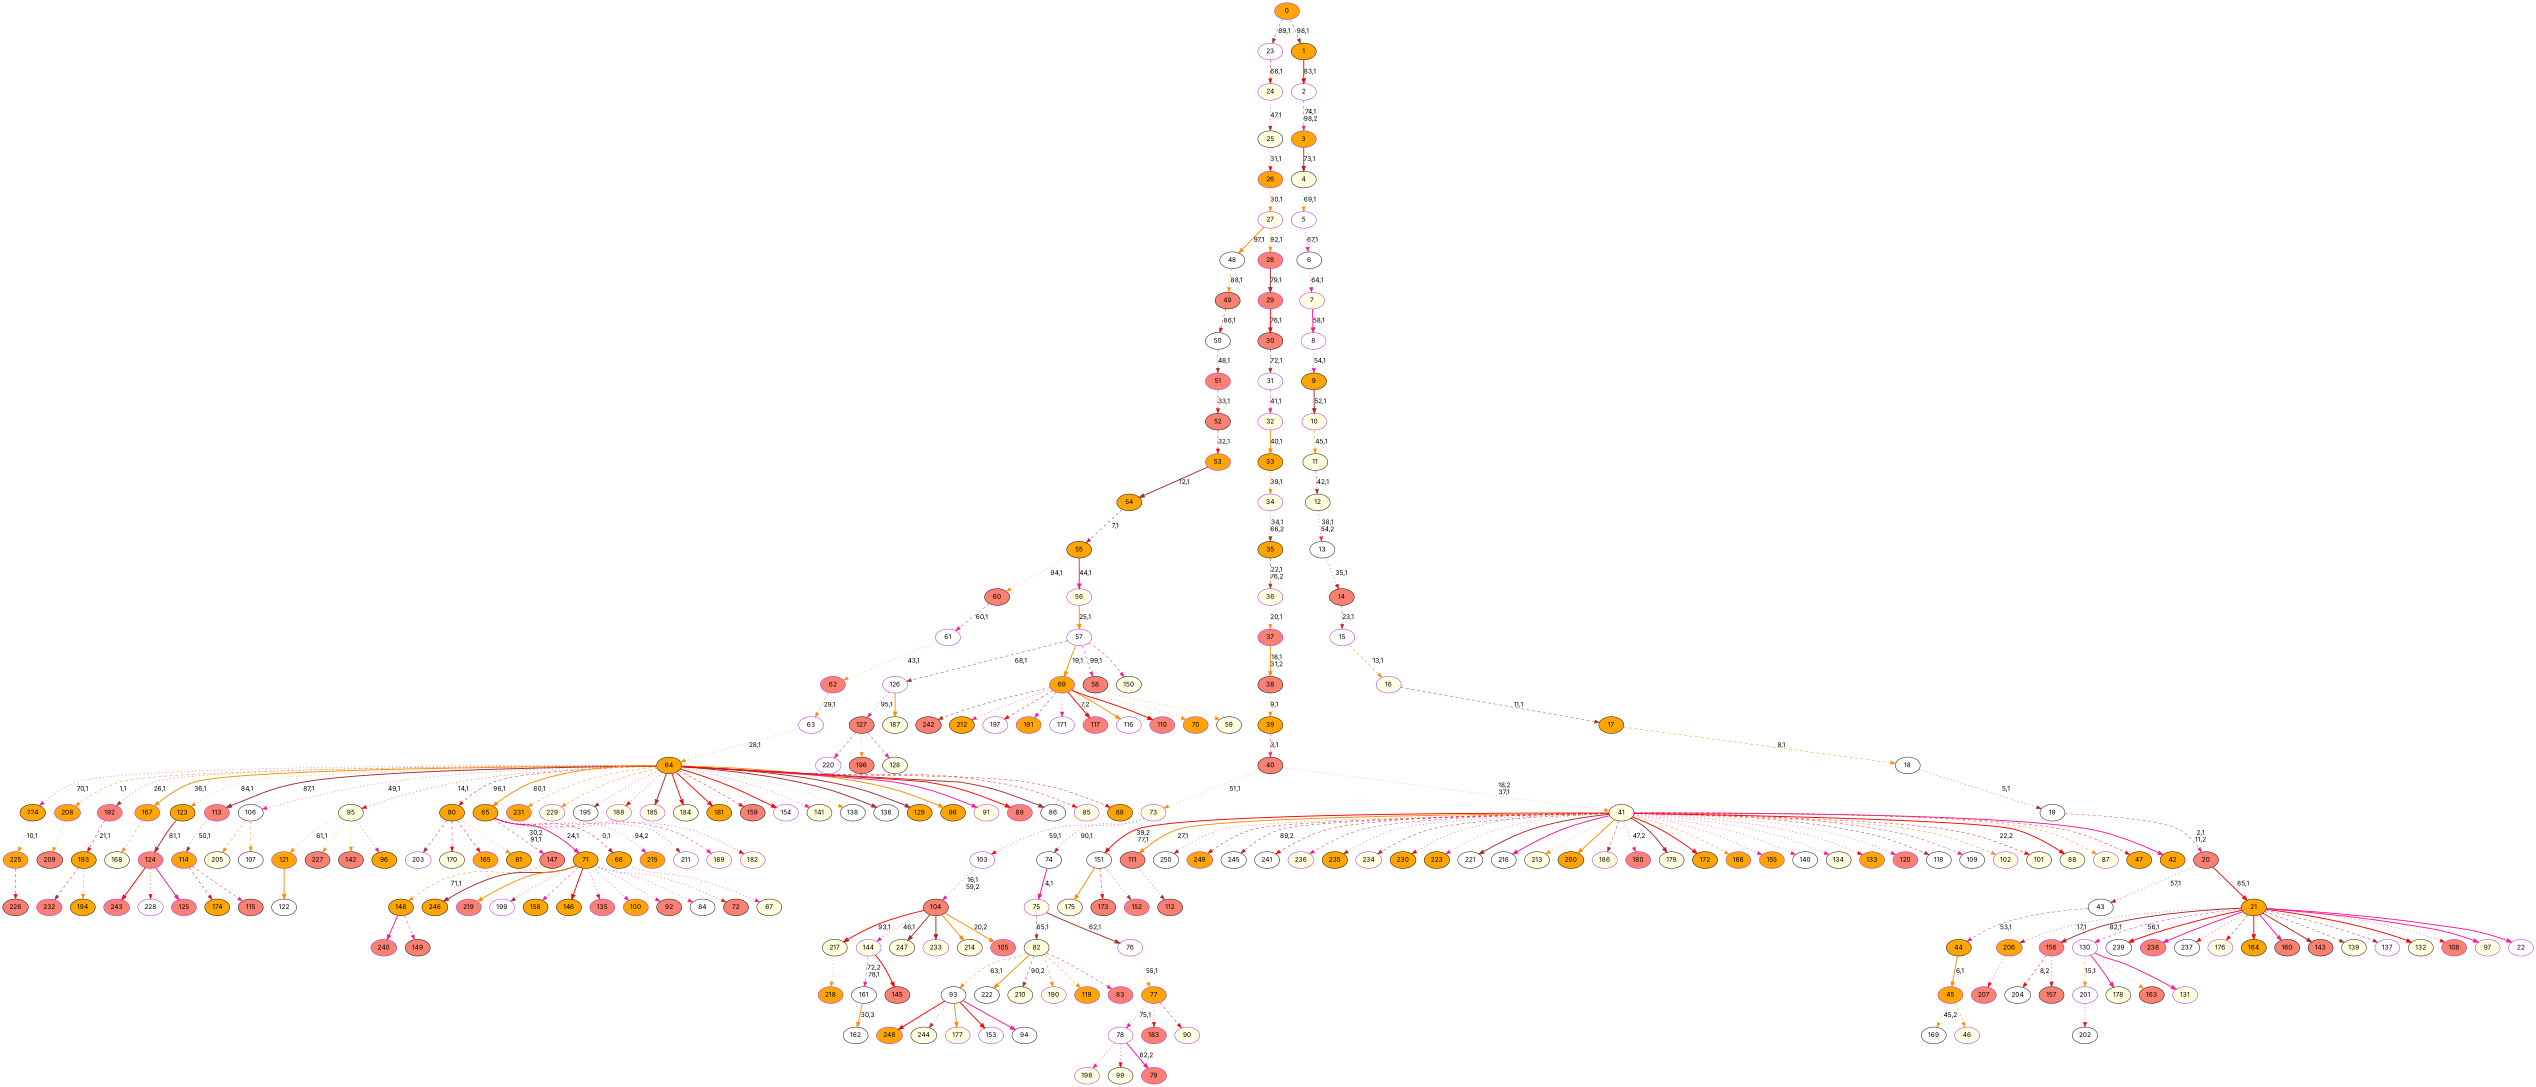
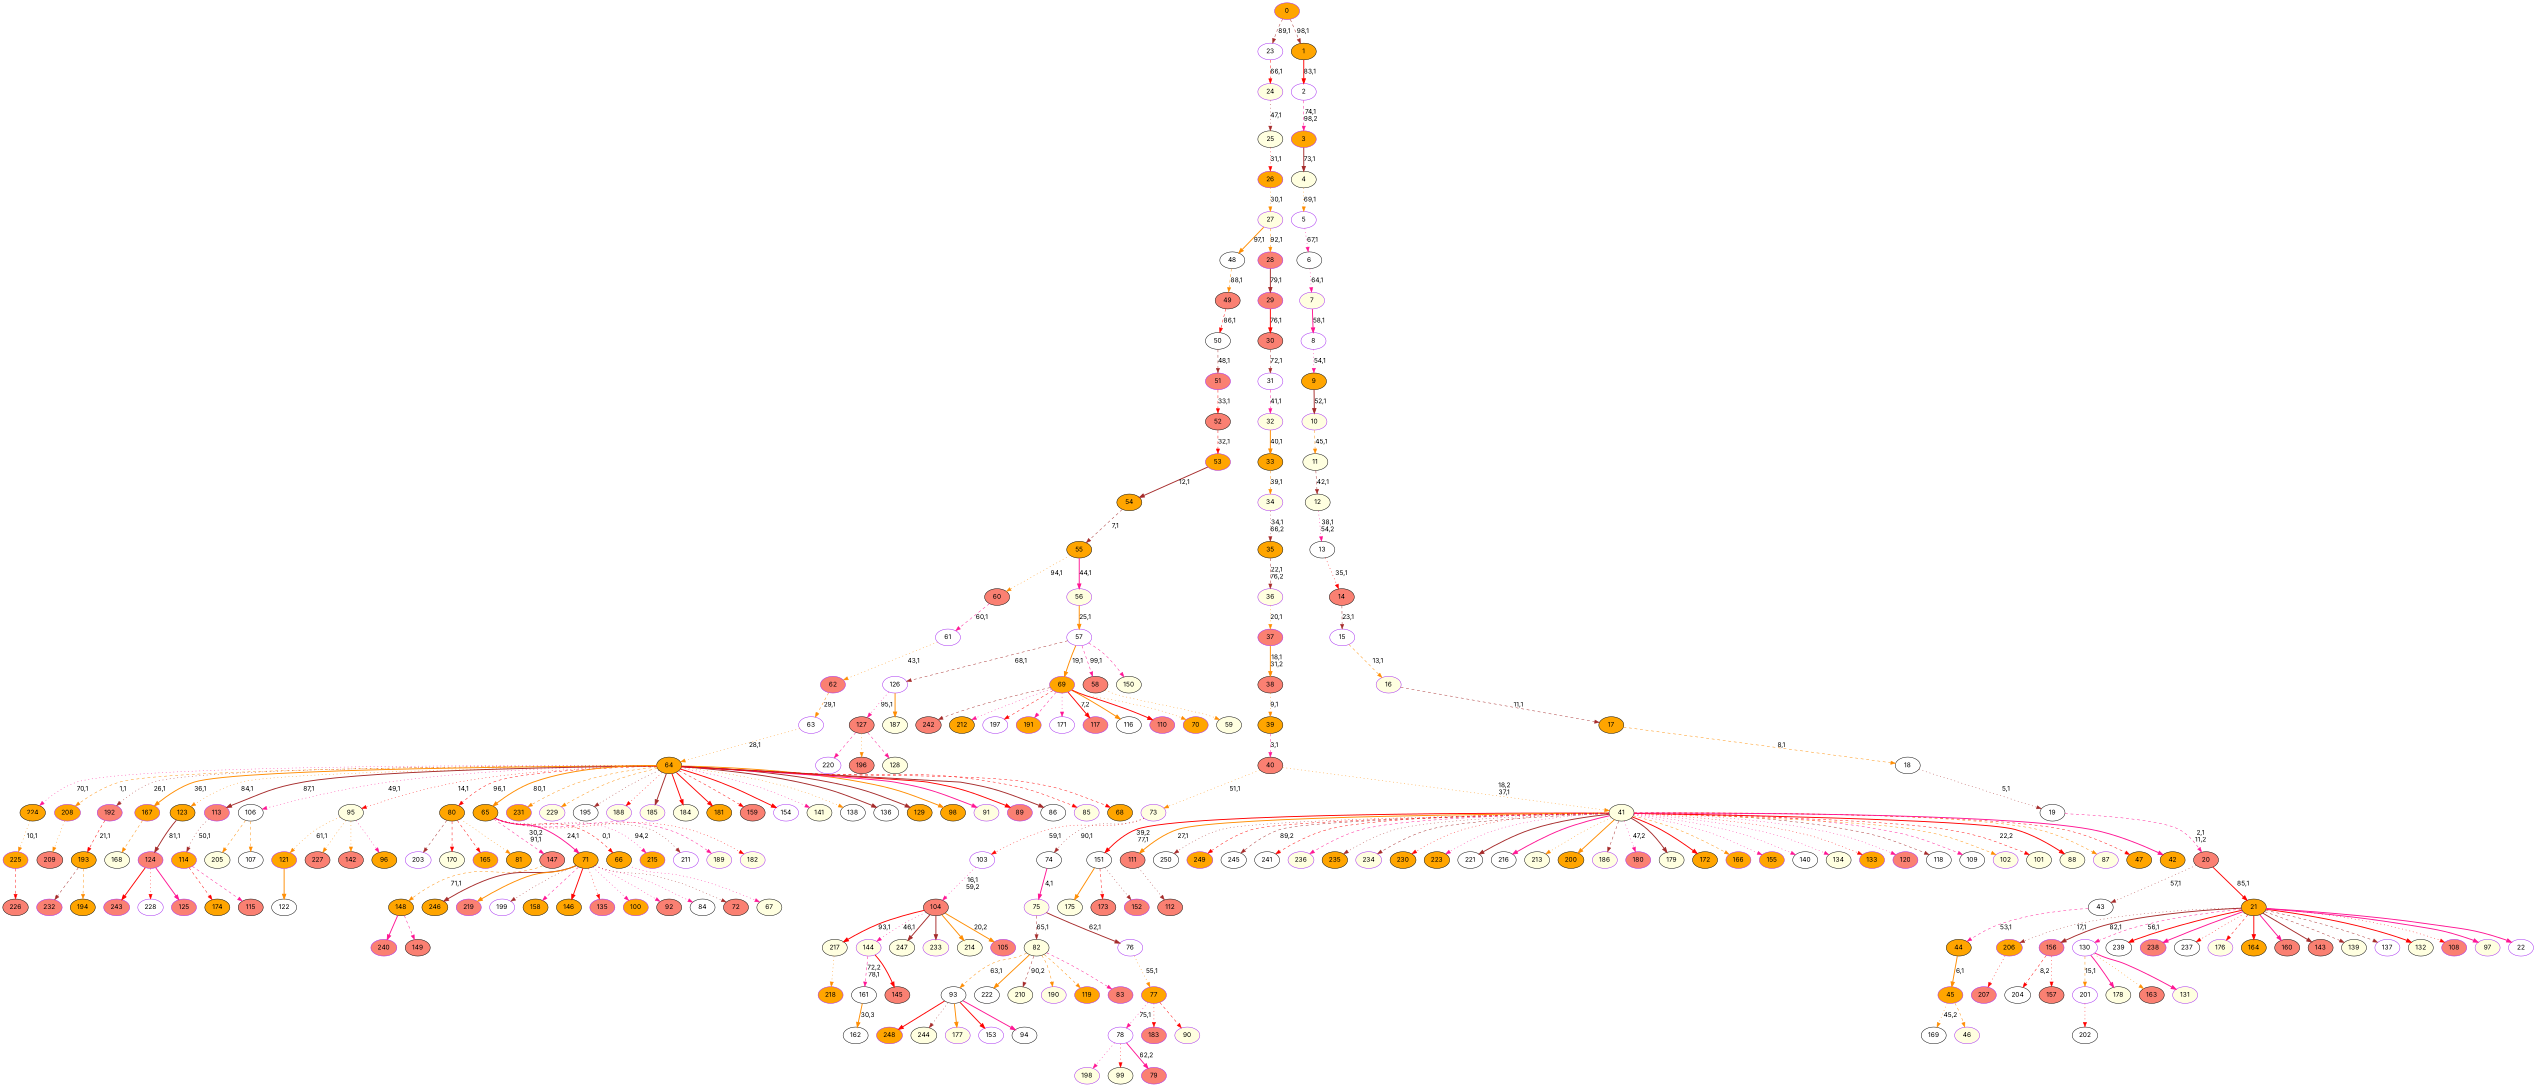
node "116": color purple -> black
